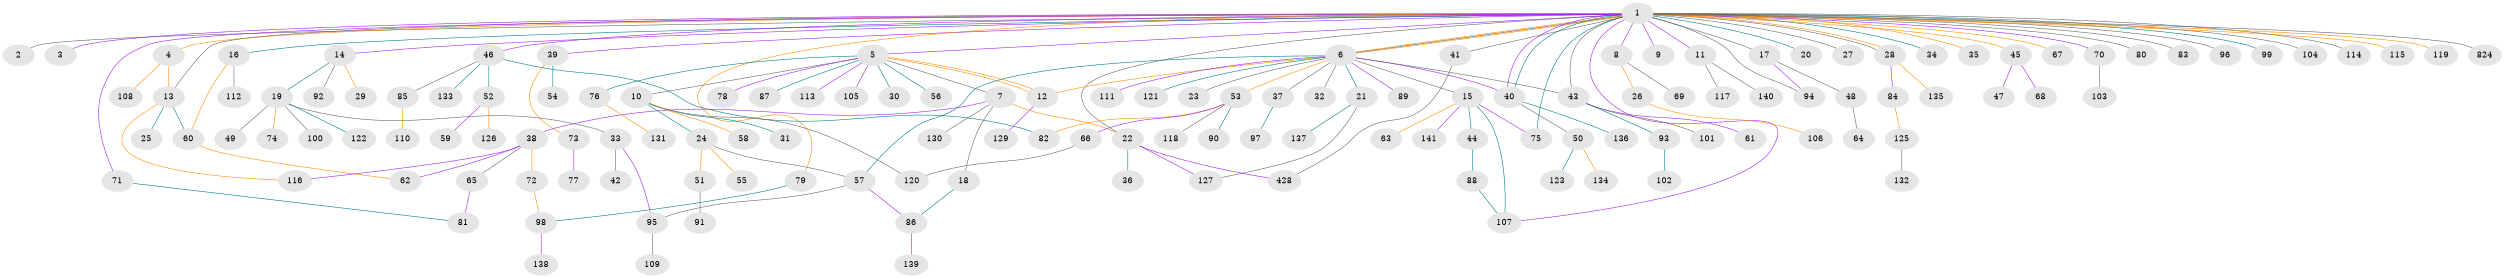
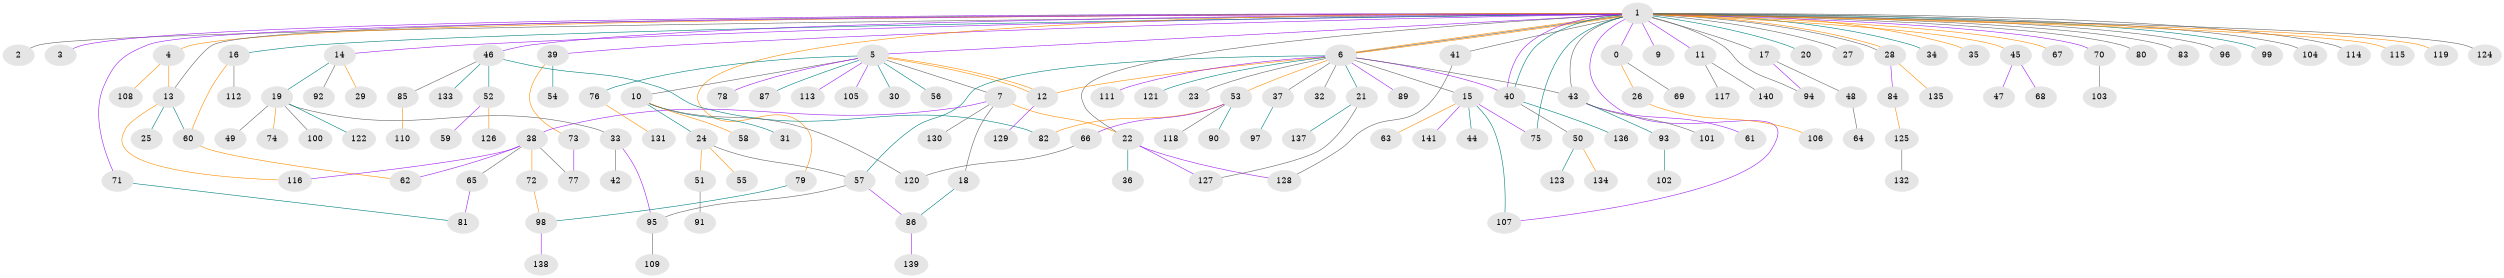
node "8": label "8" -> "0"
node "824": label "824" -> "124"
edge "38" -- "77": added
node "428": label "428" -> "128"
node "88": removed
